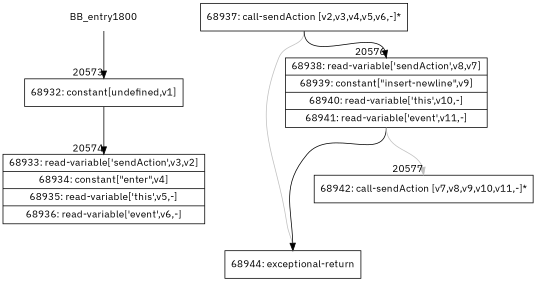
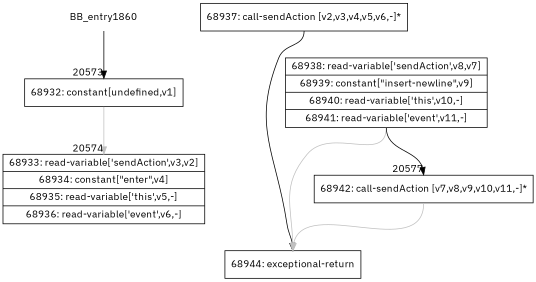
node "BB_entry1800": label "BB_entry1800" -> "BB_entry1860"
edge "68937: call-sendAction [v2,v3,v4,v5,v6,-]*" -> "68938: read-variable['sendAction',v8,v7]": removed
edge "68932: constant[undefined,v1]" -> "68933: read-variable['sendAction',v3,v2]": color black -> gray
edge "68937: call-sendAction [v2,v3,v4,v5,v6,-]*" -> "68944: exceptional-return": color gray -> black
edge "68938: read-variable['sendAction',v8,v7]" -> "68942: call-sendAction [v7,v8,v9,v10,v11,-]*": color gray -> black
edge "68938: read-variable['sendAction',v8,v7]" -> "68944: exceptional-return": color black -> gray
edge "68942: call-sendAction [v7,v8,v9,v10,v11,-]*" -> "68944: exceptional-return": added
